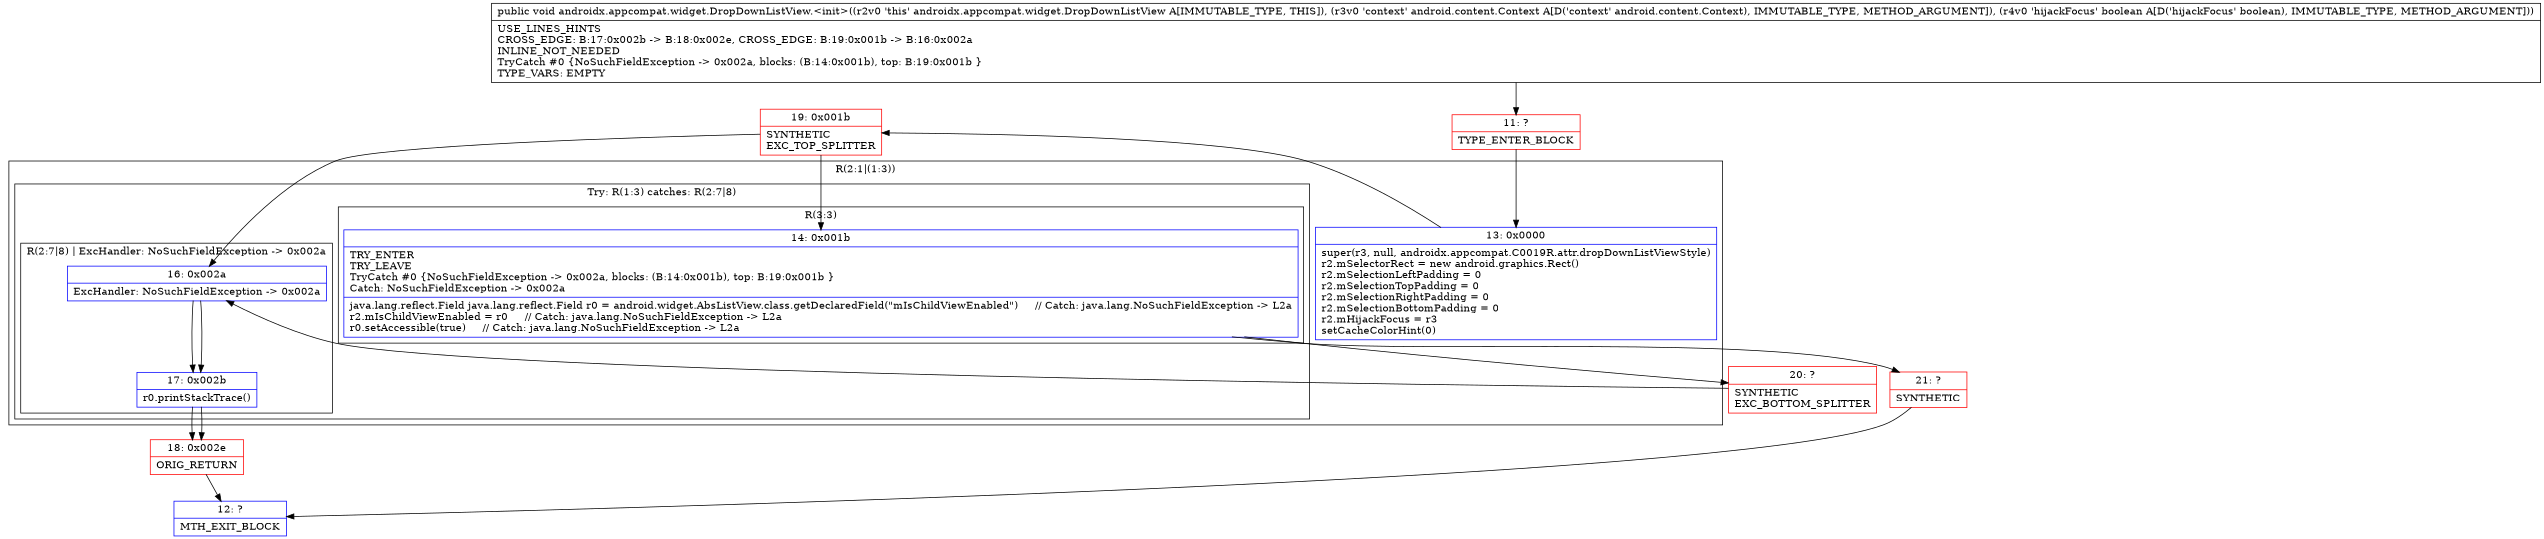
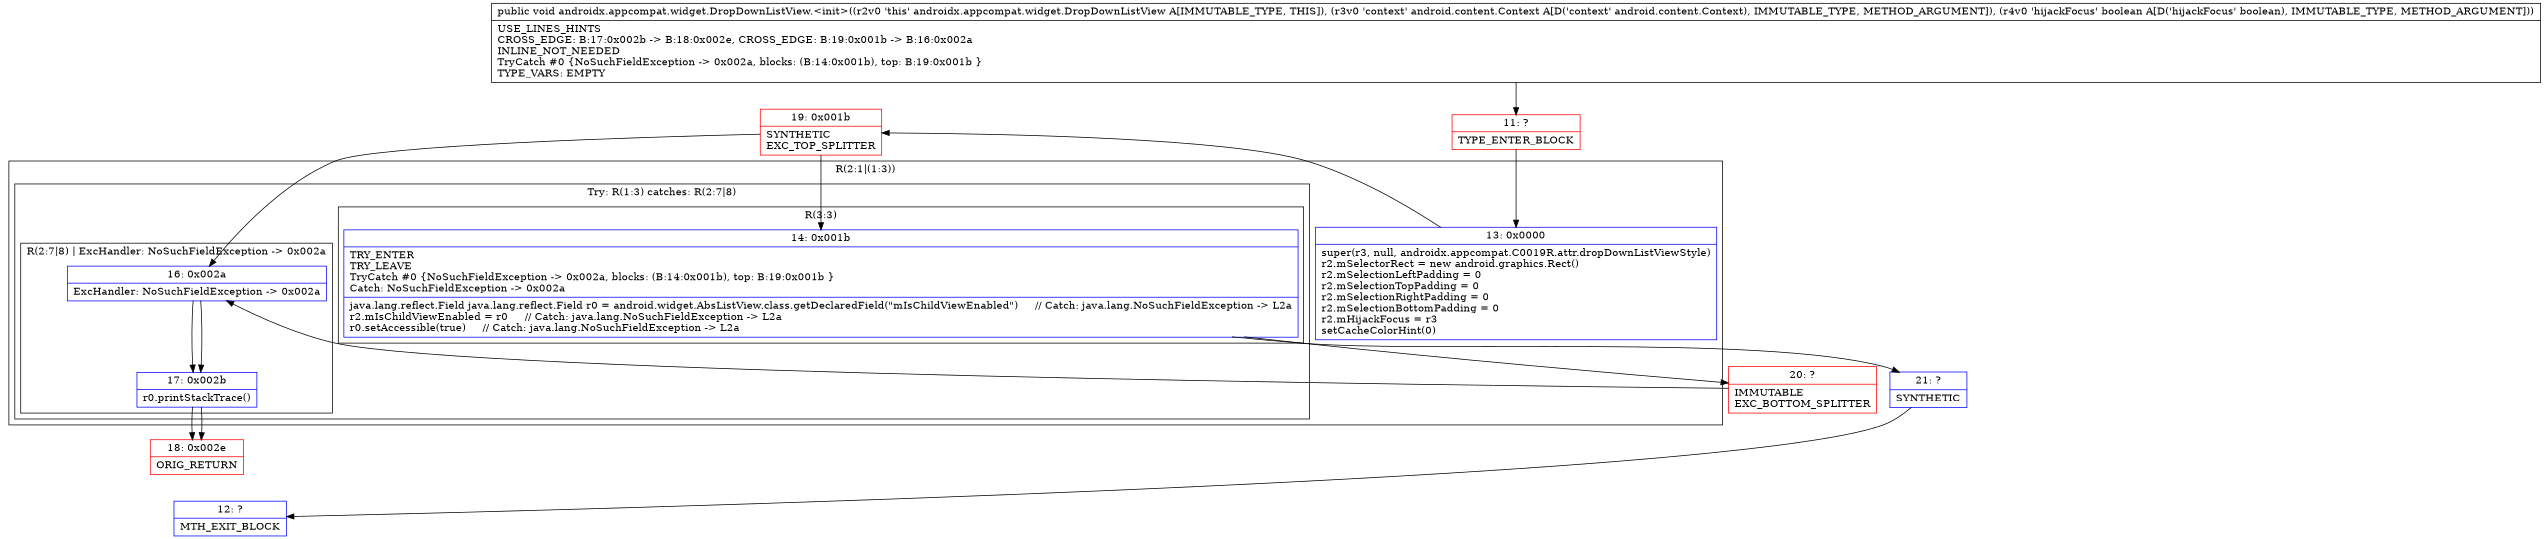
node "21: ?": color red -> blue
node "20: ?": text "SYNTHETIC" -> "IMMUTABLE"
edge "18: 0x002e" -> "12: ?": removed
